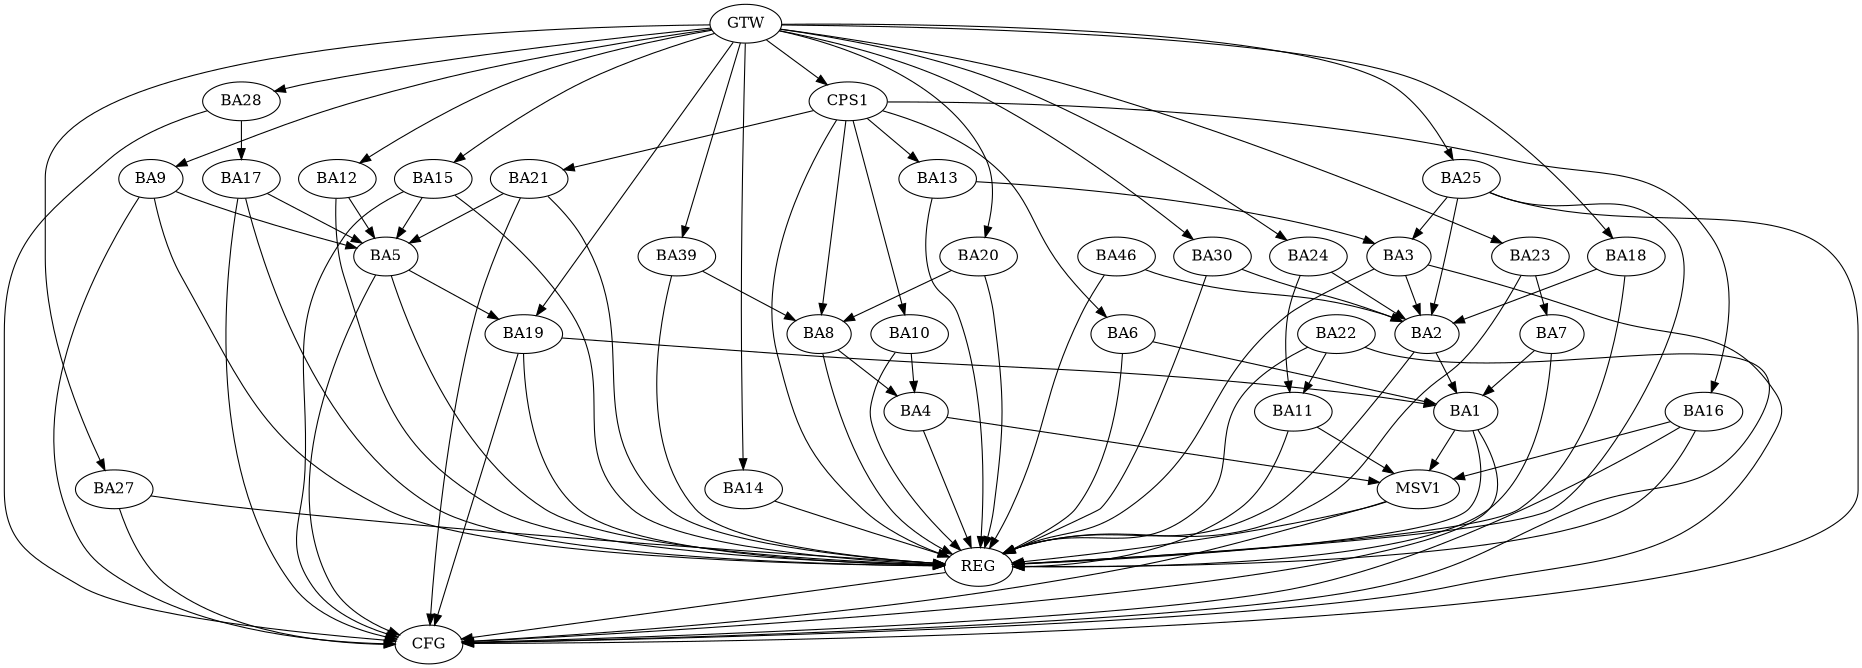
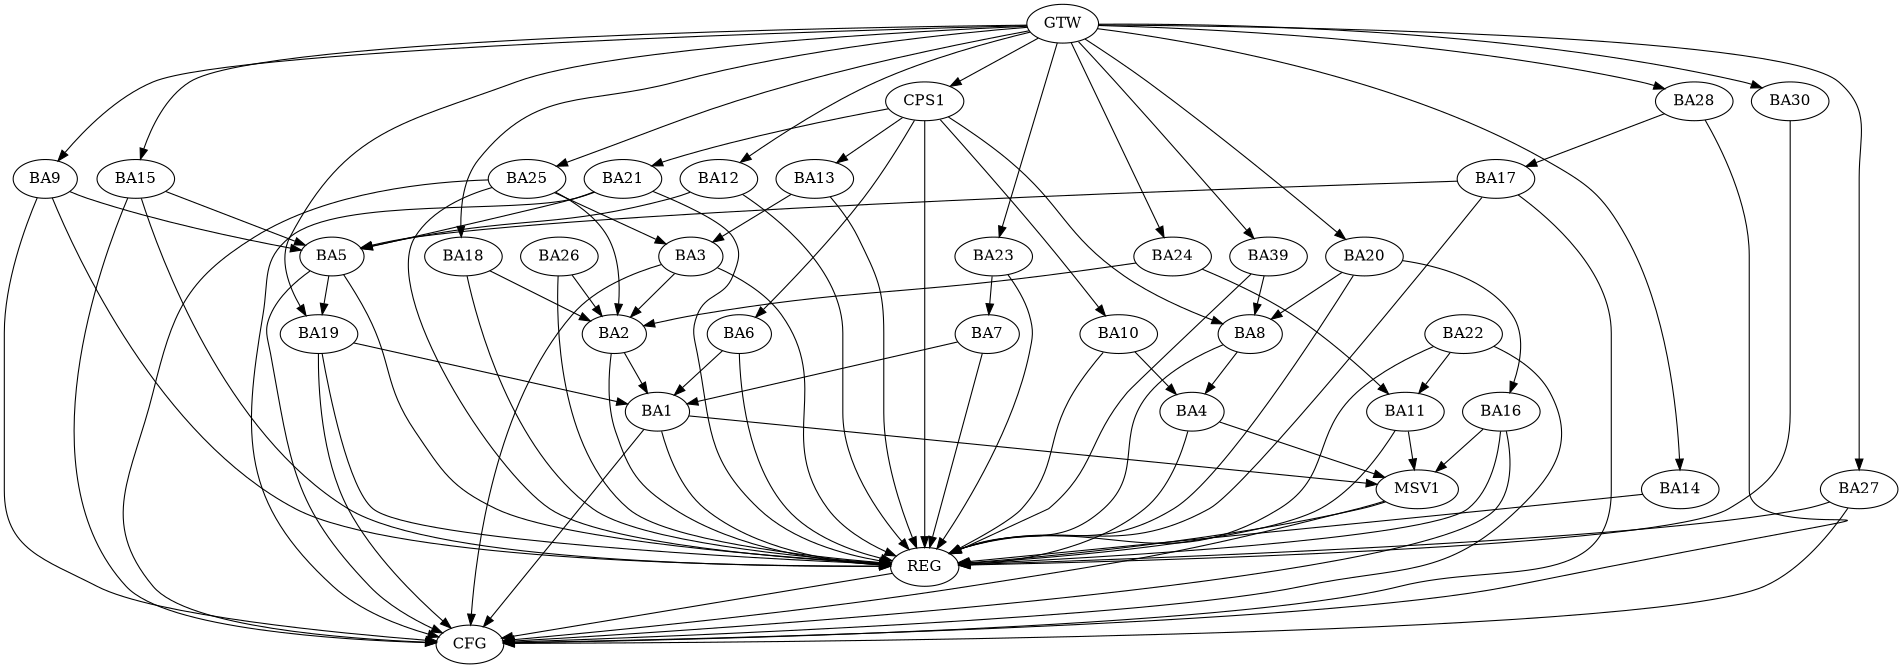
edge "CPS1" -> "BA16": now "BA20" -> "BA16"
node "BA46": label "BA46" -> "BA26"
edge "BA30" -> "BA2": removed
